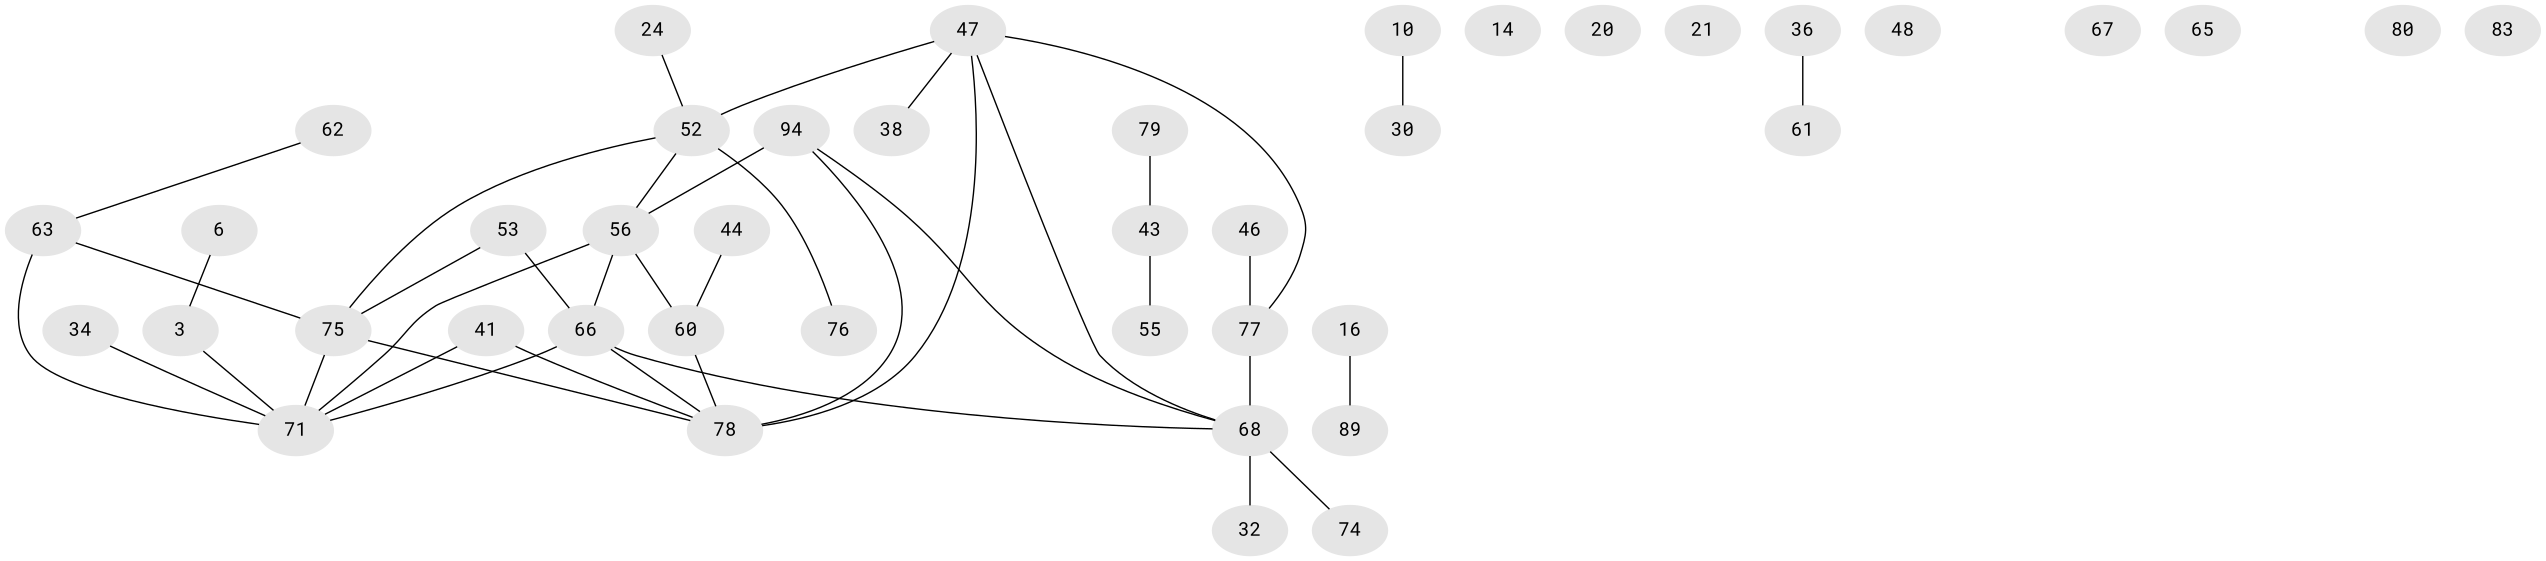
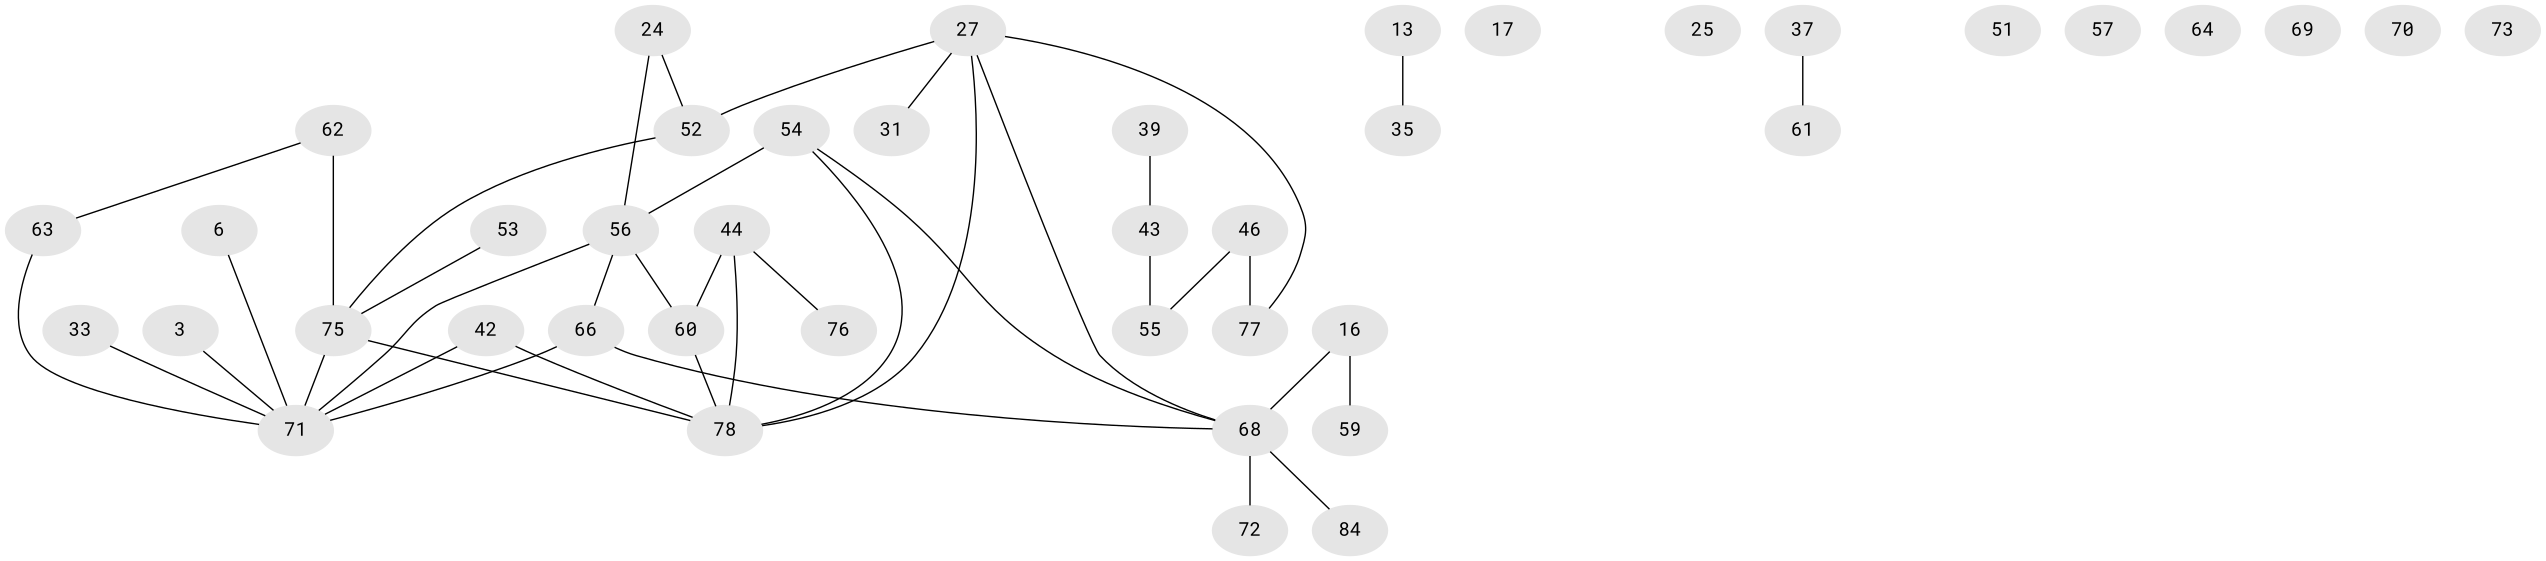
node "47": label "47" -> "27"
node "10": label "10" -> "13"
node "14": label "14" -> "17"
node "20": removed
node "21": label "21" -> "25"
node "36": label "36" -> "37"
node "48": removed
node "51": added
node "67": label "67" -> "57"
node "65": label "65" -> "64"
node "69": added
node "80": label "80" -> "70"
node "83": label "83" -> "73"
node "94": label "94" -> "54"
node "38": label "38" -> "31"
node "79": label "79" -> "39"
node "30": label "30" -> "35"
edge "52" -- "56": now "24" -- "56"
edge "52" -- "76": now "44" -- "76"
edge "6" -- "3": now "6" -- "71"
edge "46" -- "55": added
edge "63" -- "75": now "62" -- "75"
edge "53" -- "66": removed
node "34": label "34" -> "33"
node "41": label "41" -> "42"
edge "66" -- "78": now "44" -- "78"
edge "77" -- "68": now "16" -- "68"
node "89": label "89" -> "59"
node "32": label "32" -> "72"
node "74": label "74" -> "84"
